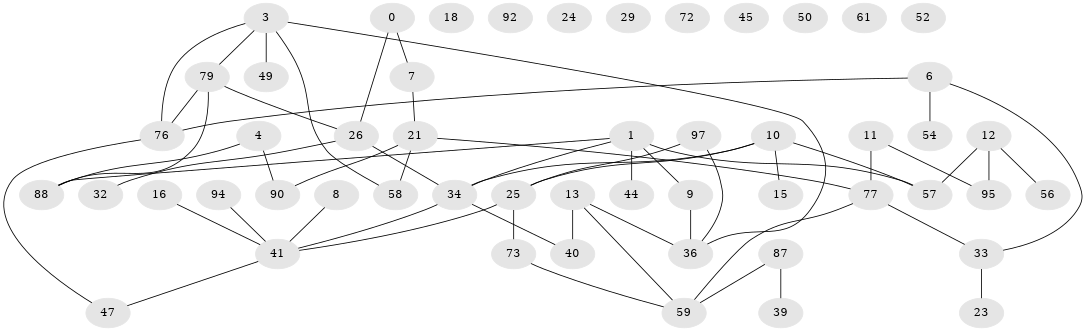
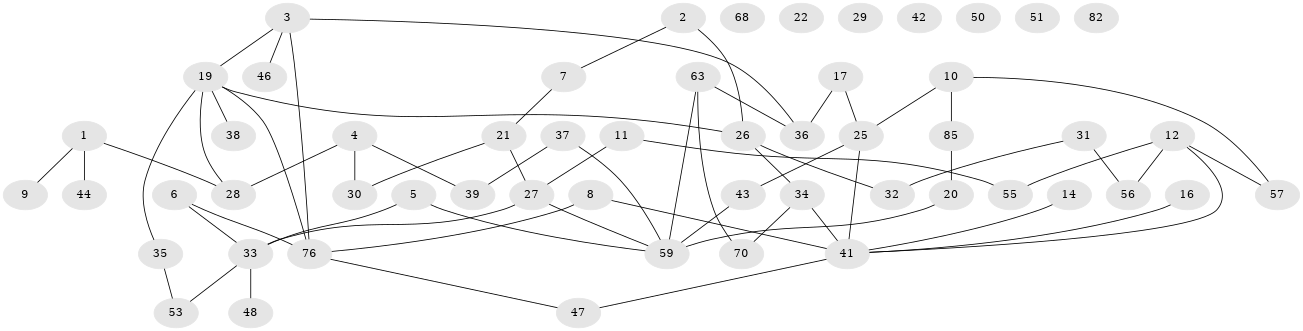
node "0": label "0" -> "2"
node "18": label "18" -> "68"
node "92": label "92" -> "22"
node "24": removed
node "72": label "72" -> "42"
node "45": removed
node "61": label "61" -> "51"
node "52": label "52" -> "82"
node "79": label "79" -> "19"
node "49": label "49" -> "46"
node "38": added
node "97": label "97" -> "17"
node "54": removed
node "31": added
edge "1" -- "34": removed
edge "4" -- "39": added
edge "10" -- "34": removed
edge "1" -- "57": removed
node "88": label "88" -> "28"
node "94": label "94" -> "14"
node "90": label "90" -> "30"
node "58": removed
node "5": added
node "13": label "13" -> "63"
node "15": label "15" -> "85"
node "77": label "77" -> "27"
node "20": added
node "95": label "95" -> "55"
edge "9" -- "36": removed
edge "8" -- "76": added
edge "12" -- "41": added
node "35": added
node "73": label "73" -> "43"
node "40": label "40" -> "70"
node "87": label "87" -> "37"
node "48": added
node "23": label "23" -> "53"
